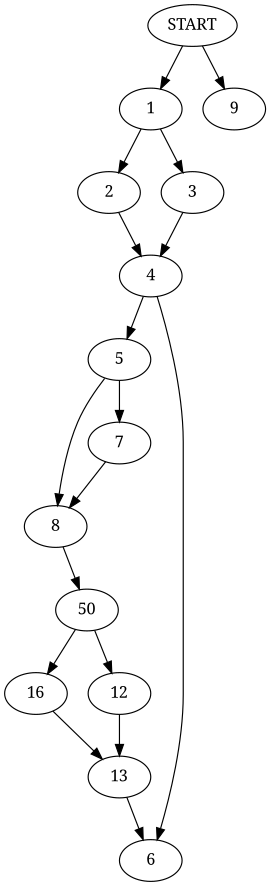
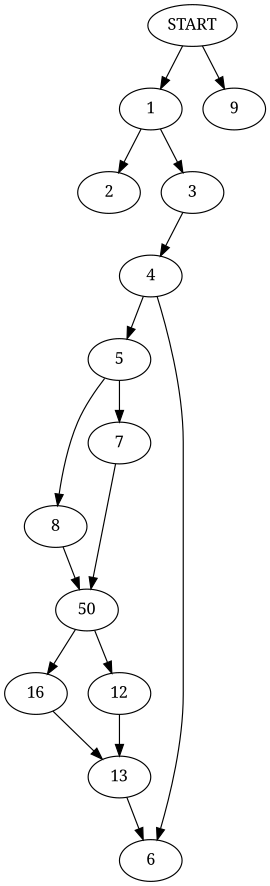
edge "2" -> "4": removed
edge "7" -> "8": now "7" -> "50"
